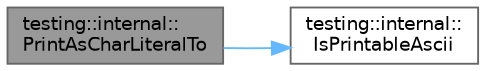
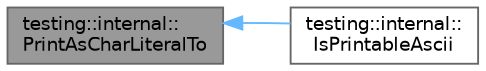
edge "testing::internal:: PrintAsCharLiteralTo" -> "testing::internal:: IsPrintableAscii": reversed
